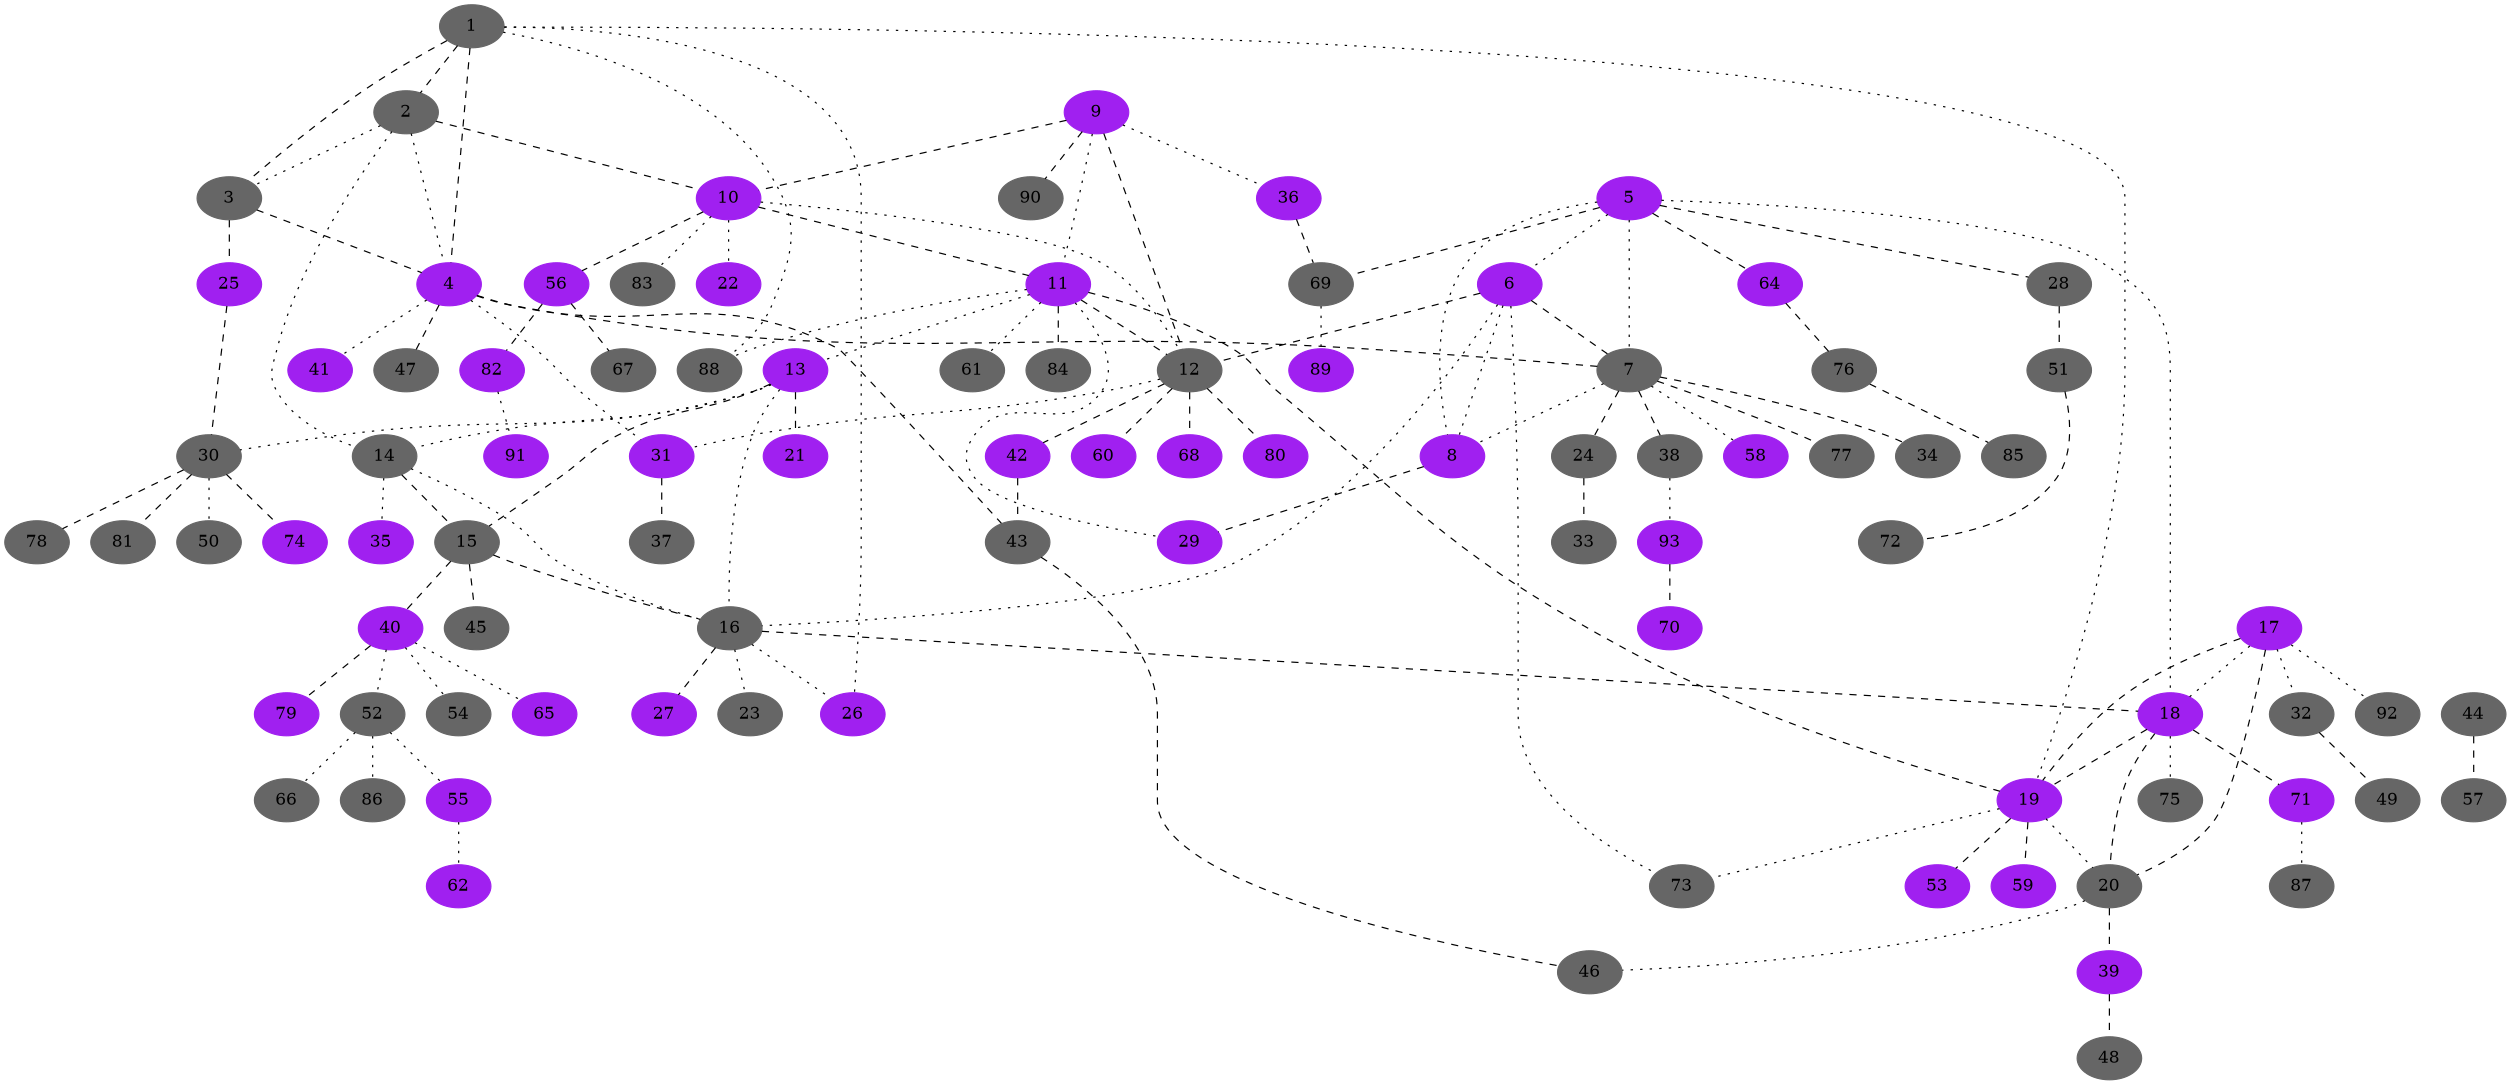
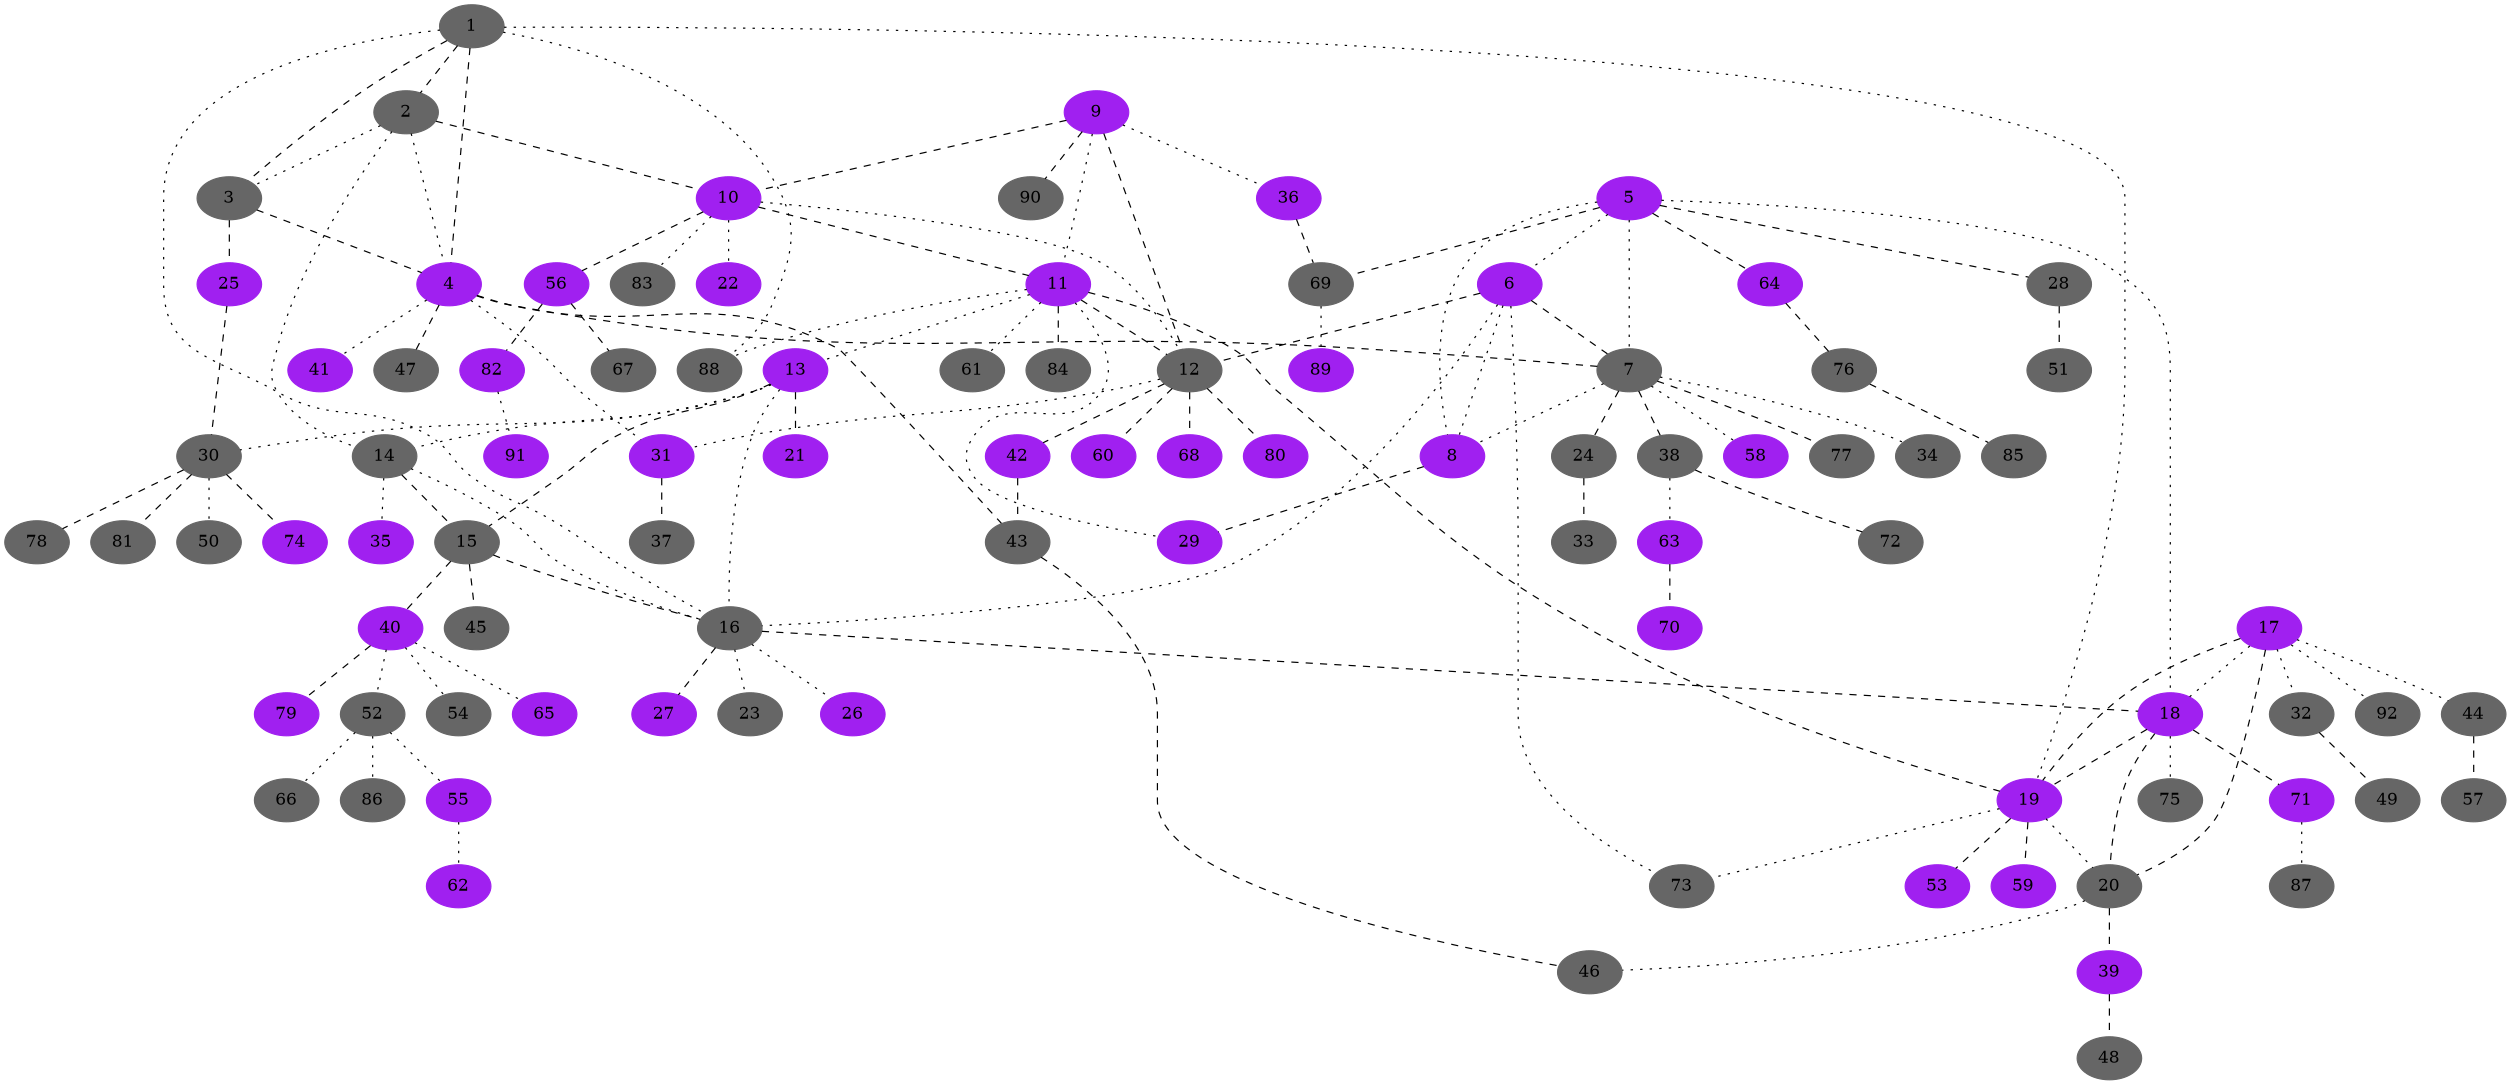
edge "1" -- "26": now "1" -- "16"
edge "7" -- "34": style dashed -> dotted
edge "51" -- "72": now "38" -- "72"
node "93": label "93" -> "63"
edge "17" -- "44": added
